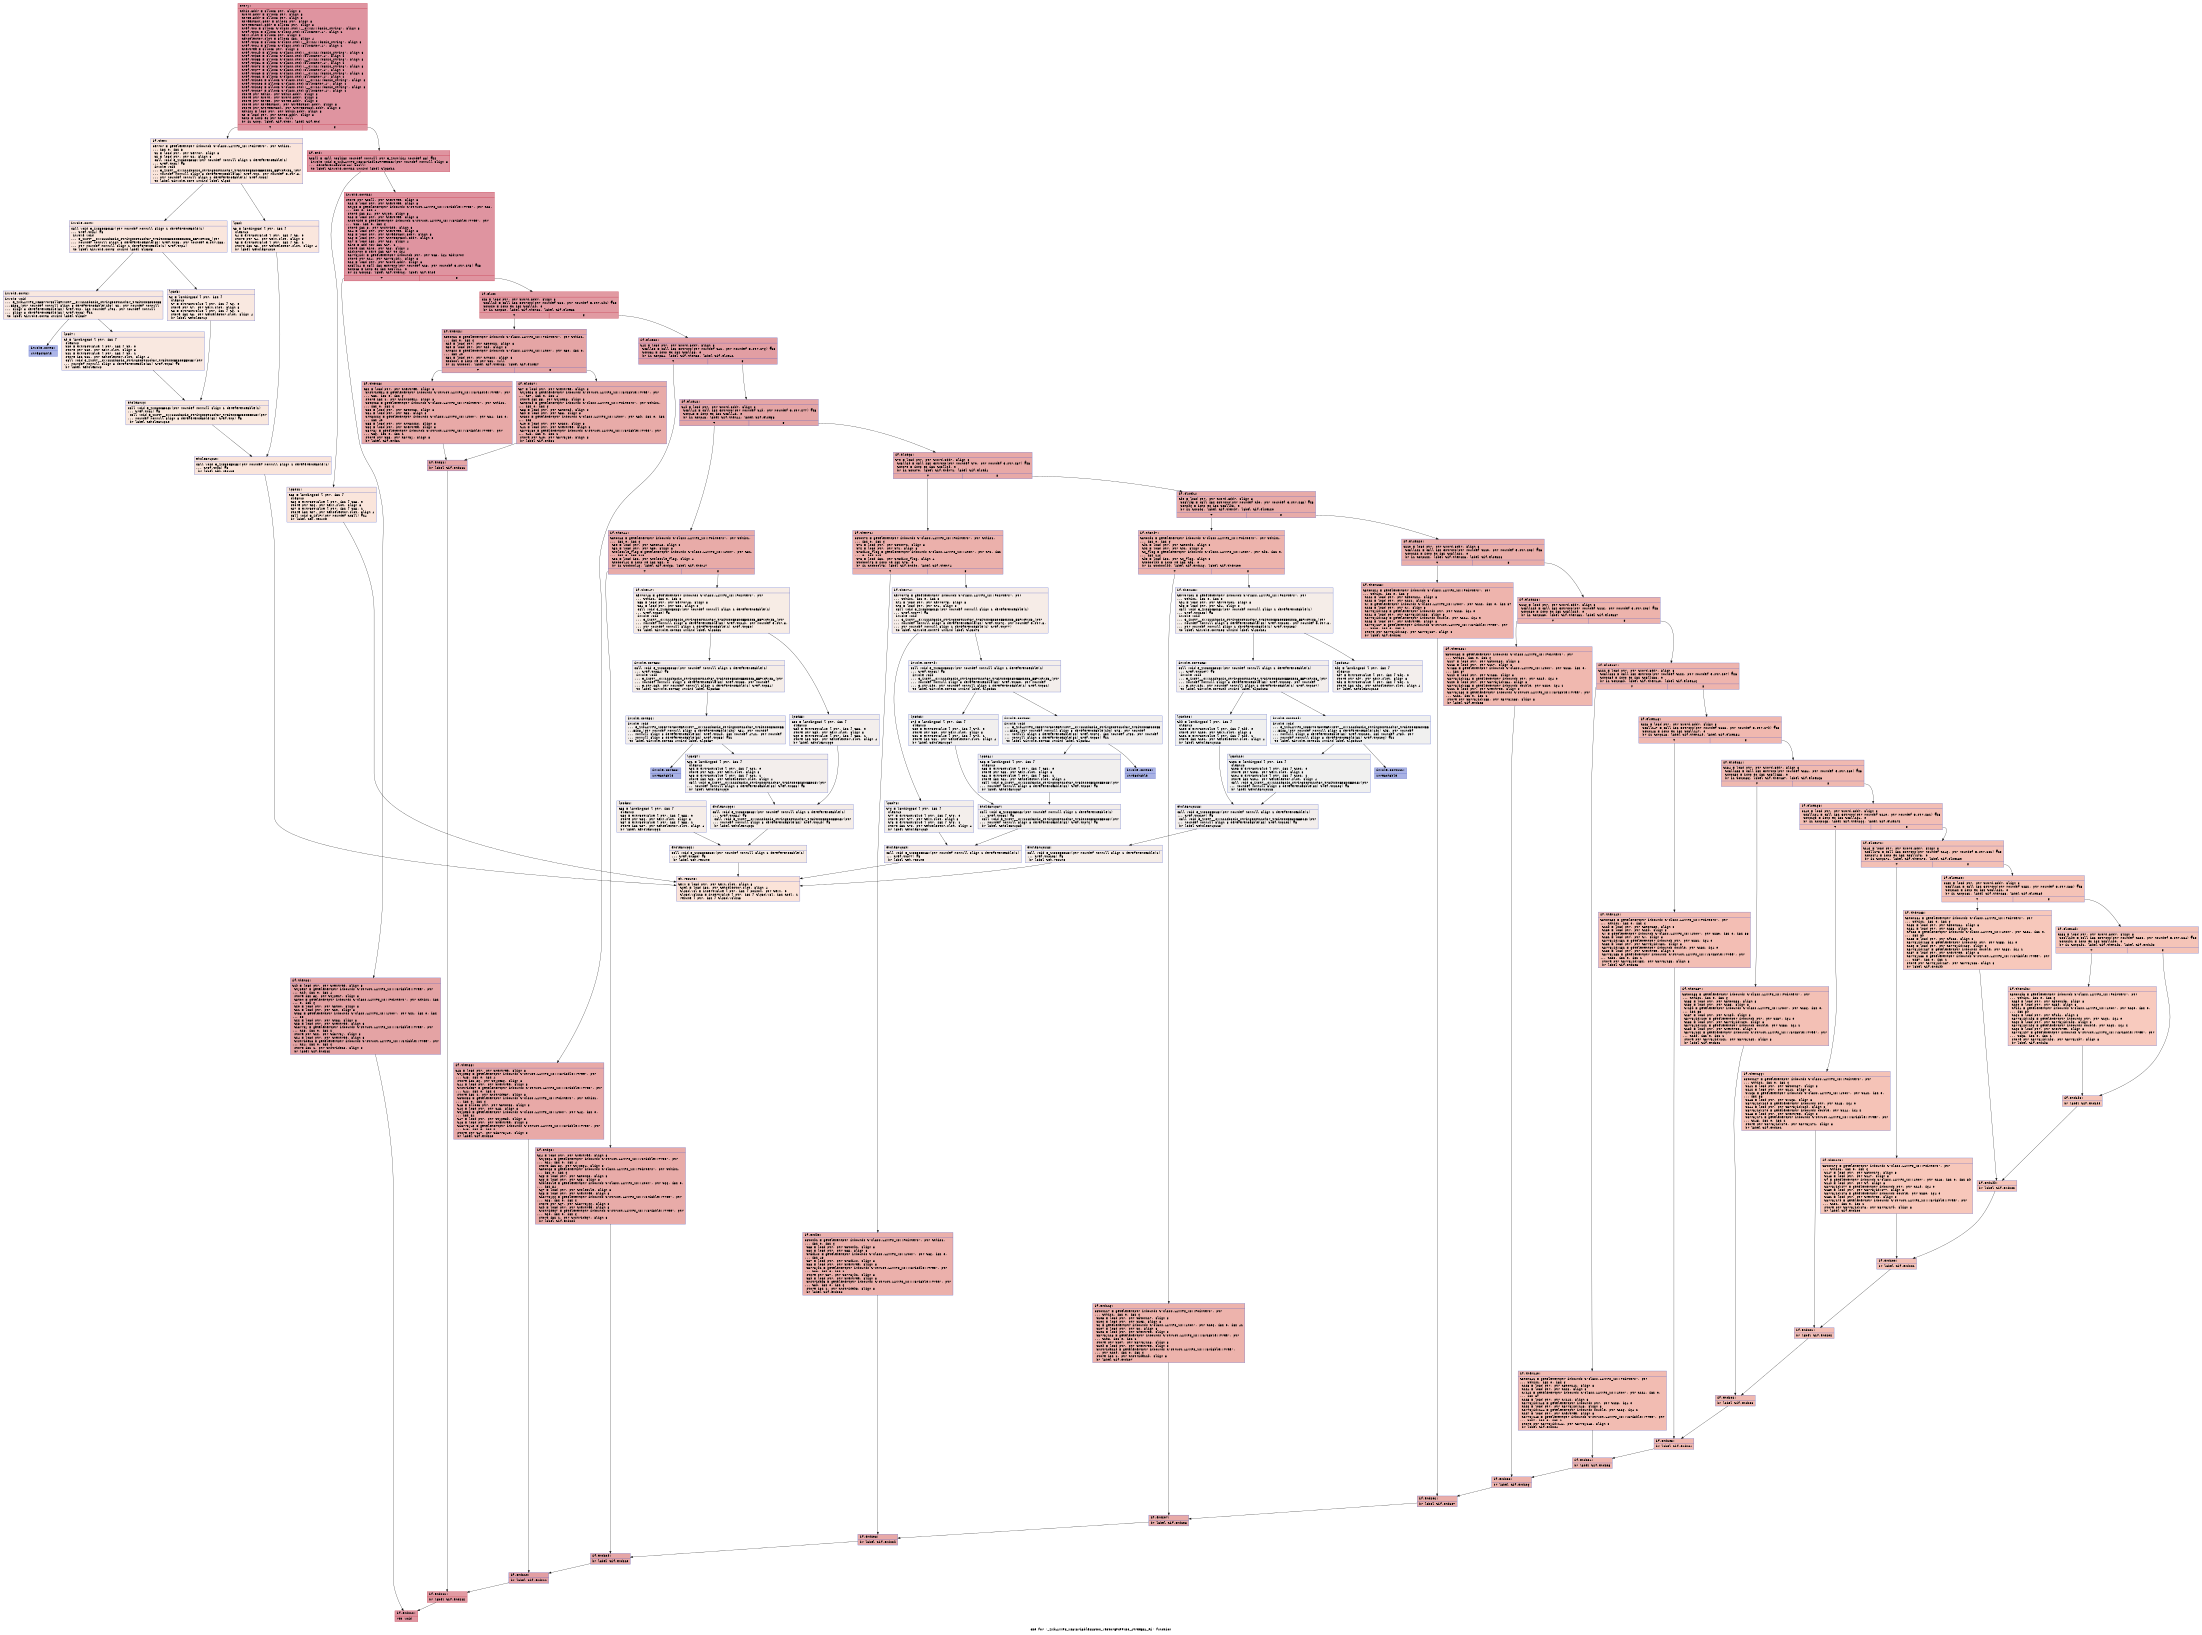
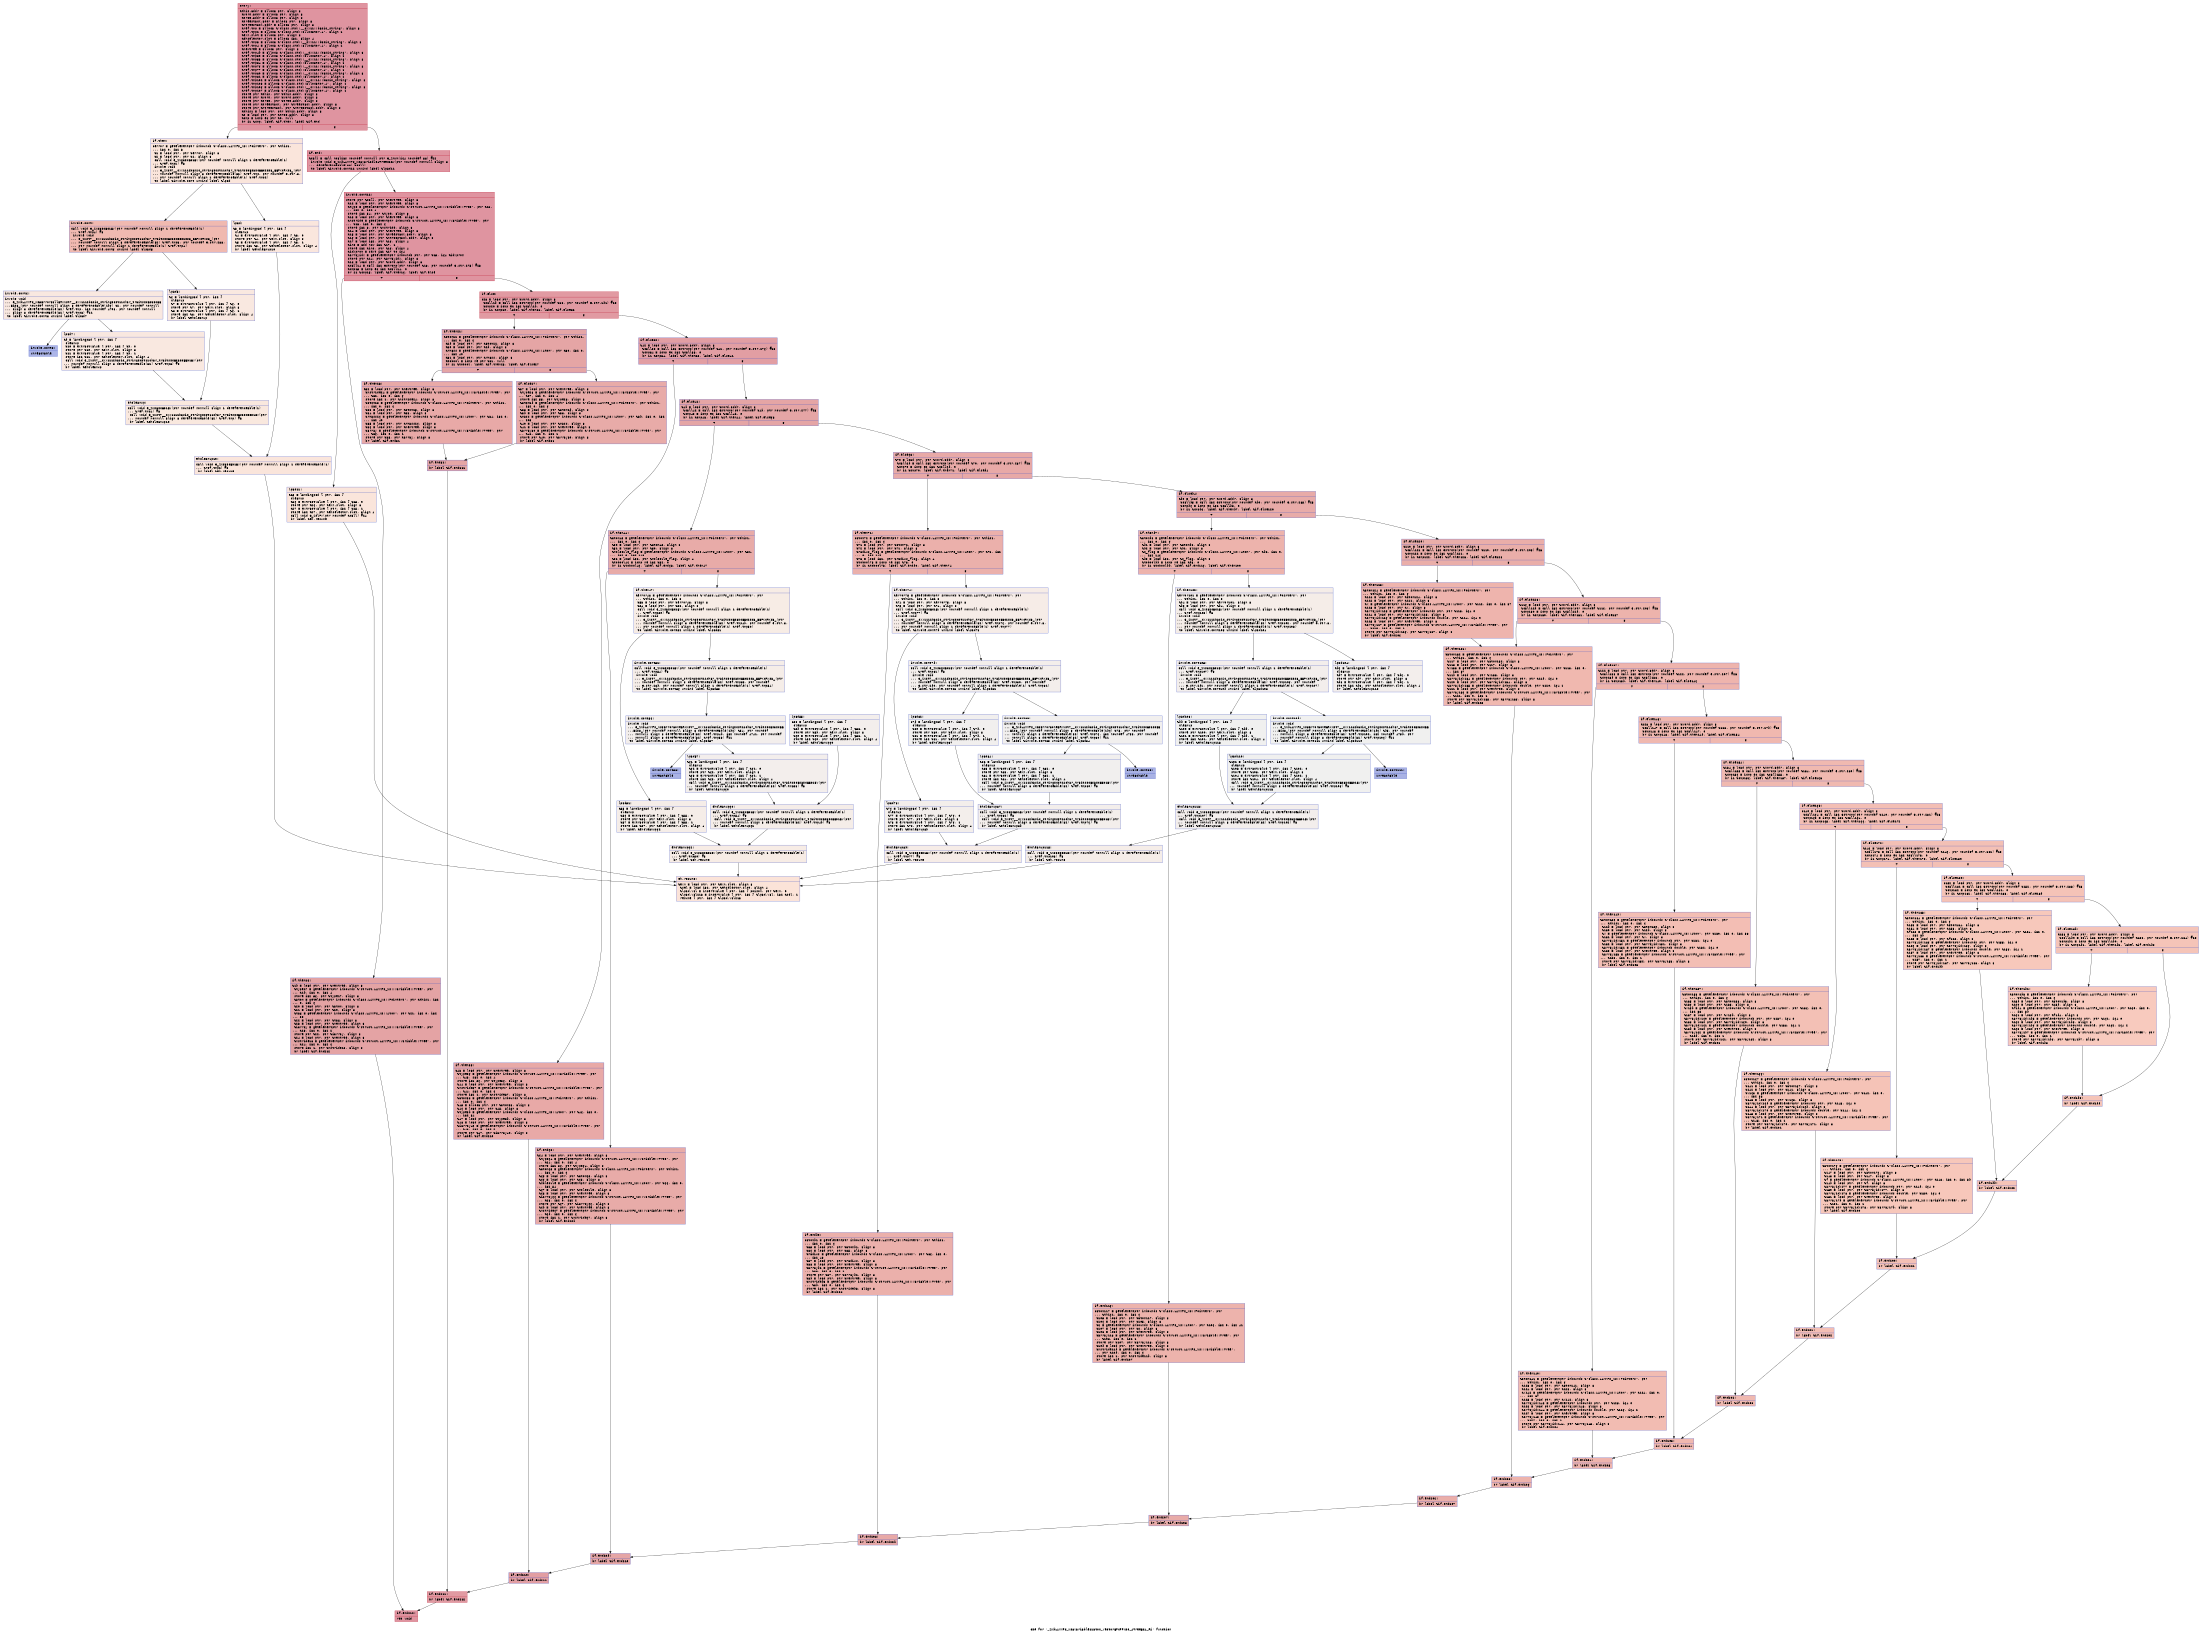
node "invoke.cont:": fillcolor #f3c7b170 -> #de614d70
edge "if.then47:" -> "lpad55:": now "if.then47:" -> "lpad51:"
edge "if.then123:" -> "if.end206:": now "if.then123:" -> "if.then131:"
